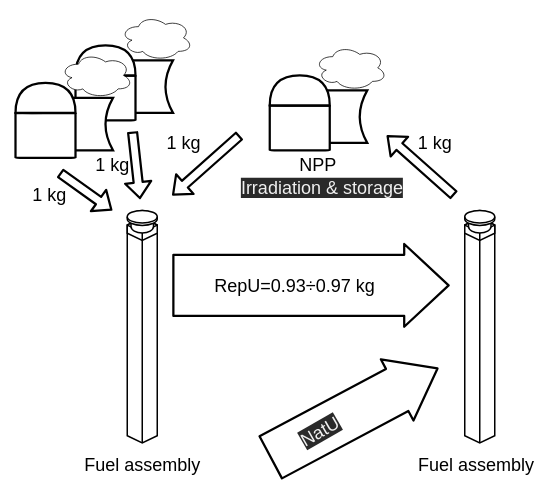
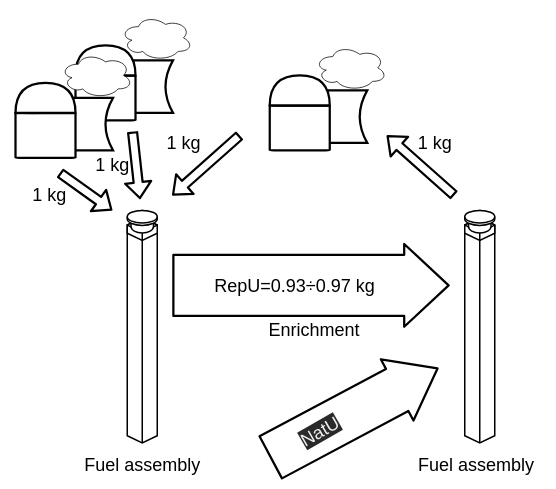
node "NPP": removed
node "Irradiation & storage": removed
node "Enrichment": added
